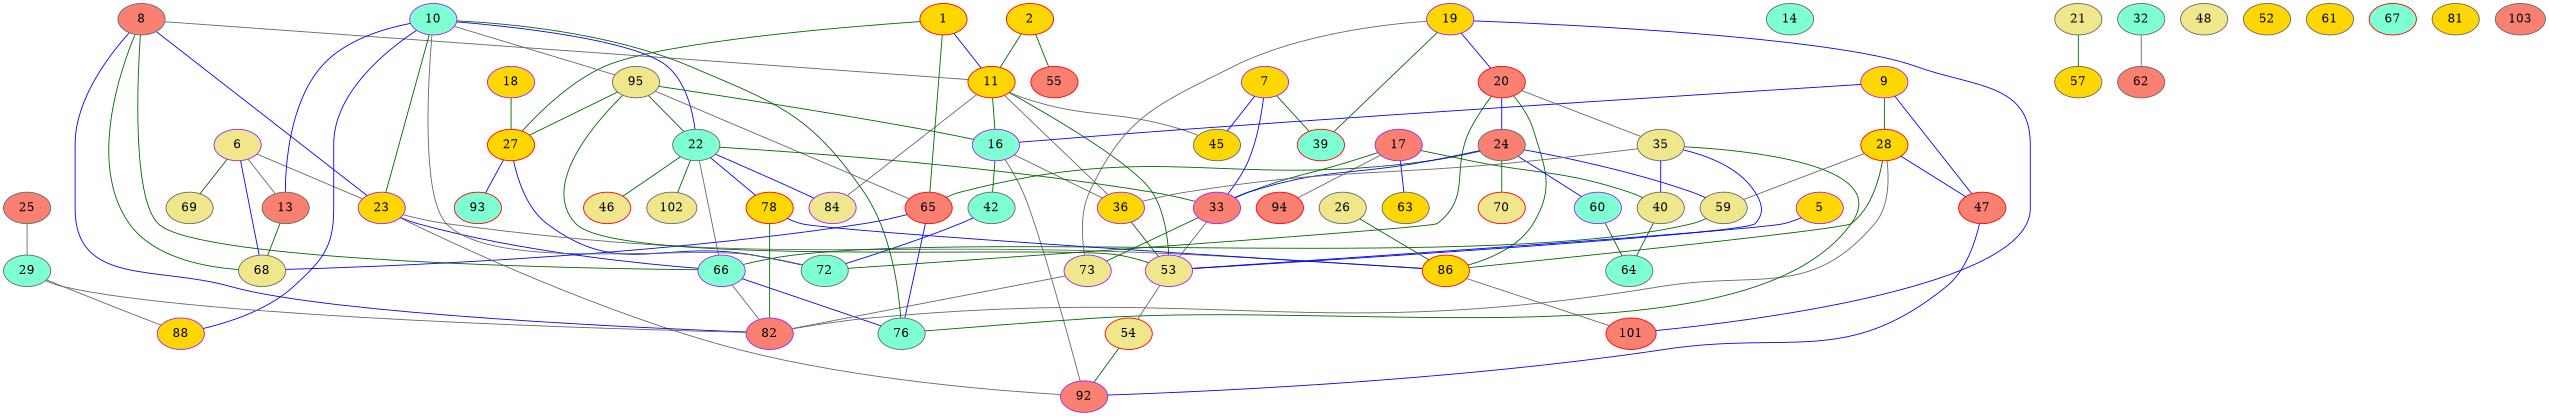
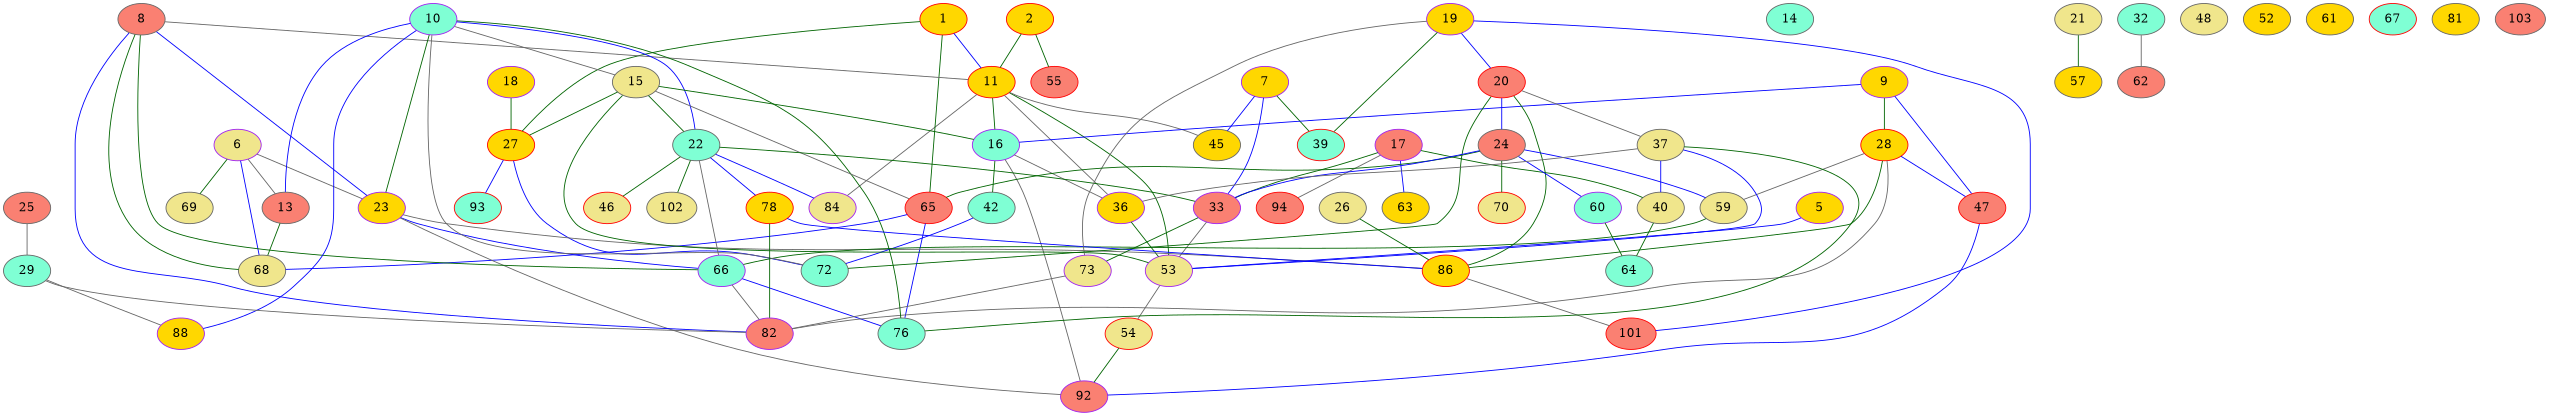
node "95": label "95" -> "15"
node "35": label "35" -> "37"
